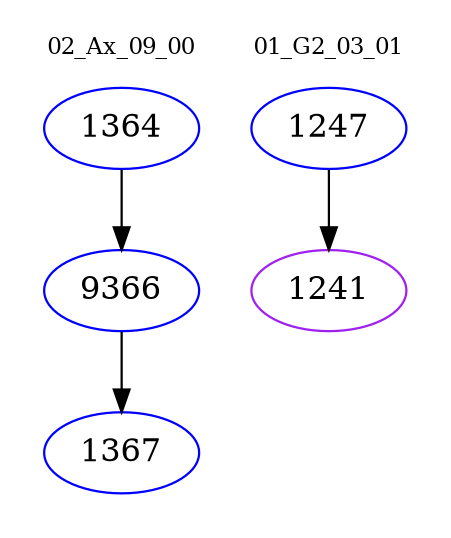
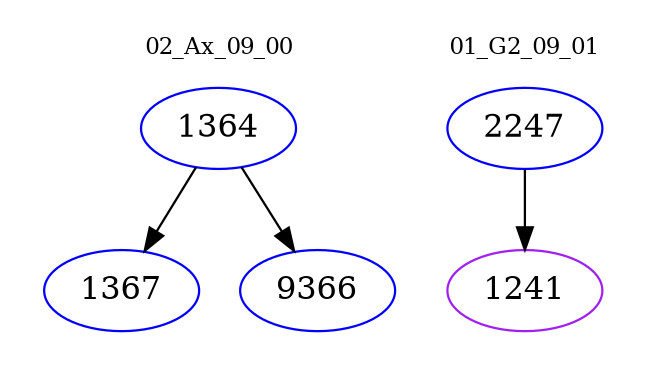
cluster "01_G2_03_01": label "01_G2_03_01" -> "01_G2_09_01"
node "1247": label "1247" -> "2247"
edge "9366" -> "1367": now "1364" -> "1367"
